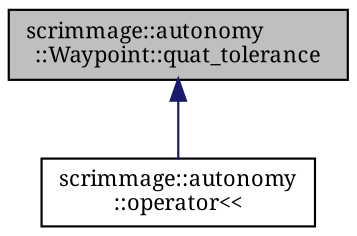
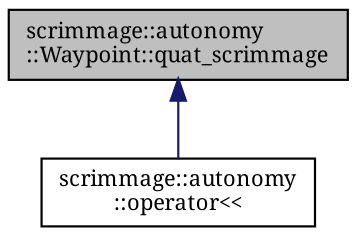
node "scrimmage::autonomy ::Waypoint::quat_tolerance": label "scrimmage::autonomy ::Waypoint::quat_tolerance" -> "scrimmage::autonomy ::Waypoint::quat_scrimmage"
